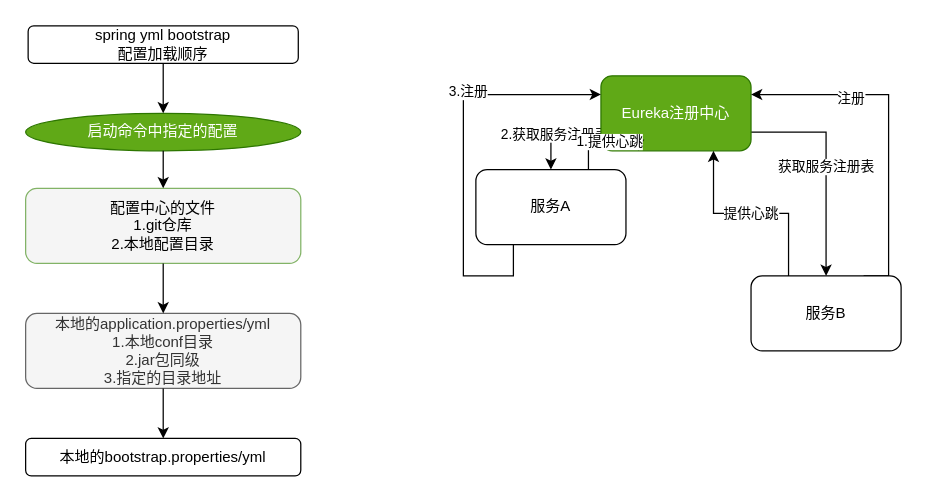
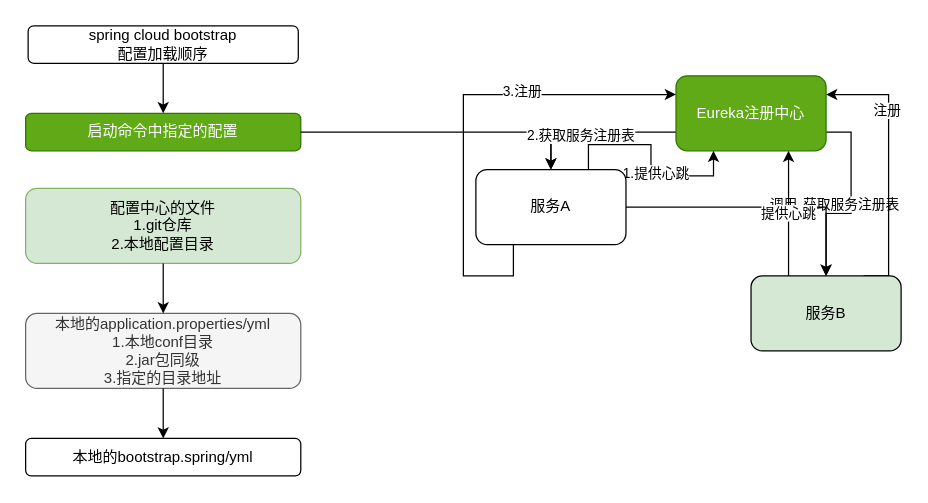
node "spring yml bootstrap 配置加载顺序": label "spring yml bootstrap 配置加载顺序" -> "spring cloud bootstrap 配置加载顺序"
node "Eureka注册中心": moved (676, 113) -> (751, 113)
node "启动命令中指定的配置": shape ellipse -> rounded rectangle
edge "启动命令中指定的配置" -> "配置中心的文件 1.git仓库 2.本地配置目录": now "启动命令中指定的配置" -> "服务A"
edge "服务A" -> "服务B": added, label "调用"
node "配置中心的文件 1.git仓库 2.本地配置目录": fillcolor #f5f5f5 -> #d5e8d4
node "服务B": fillcolor #ffffff -> #d5e8d4
node "本地的bootstrap.properties/yml": label "本地的bootstrap.properties/yml" -> "本地的bootstrap.spring/yml"
